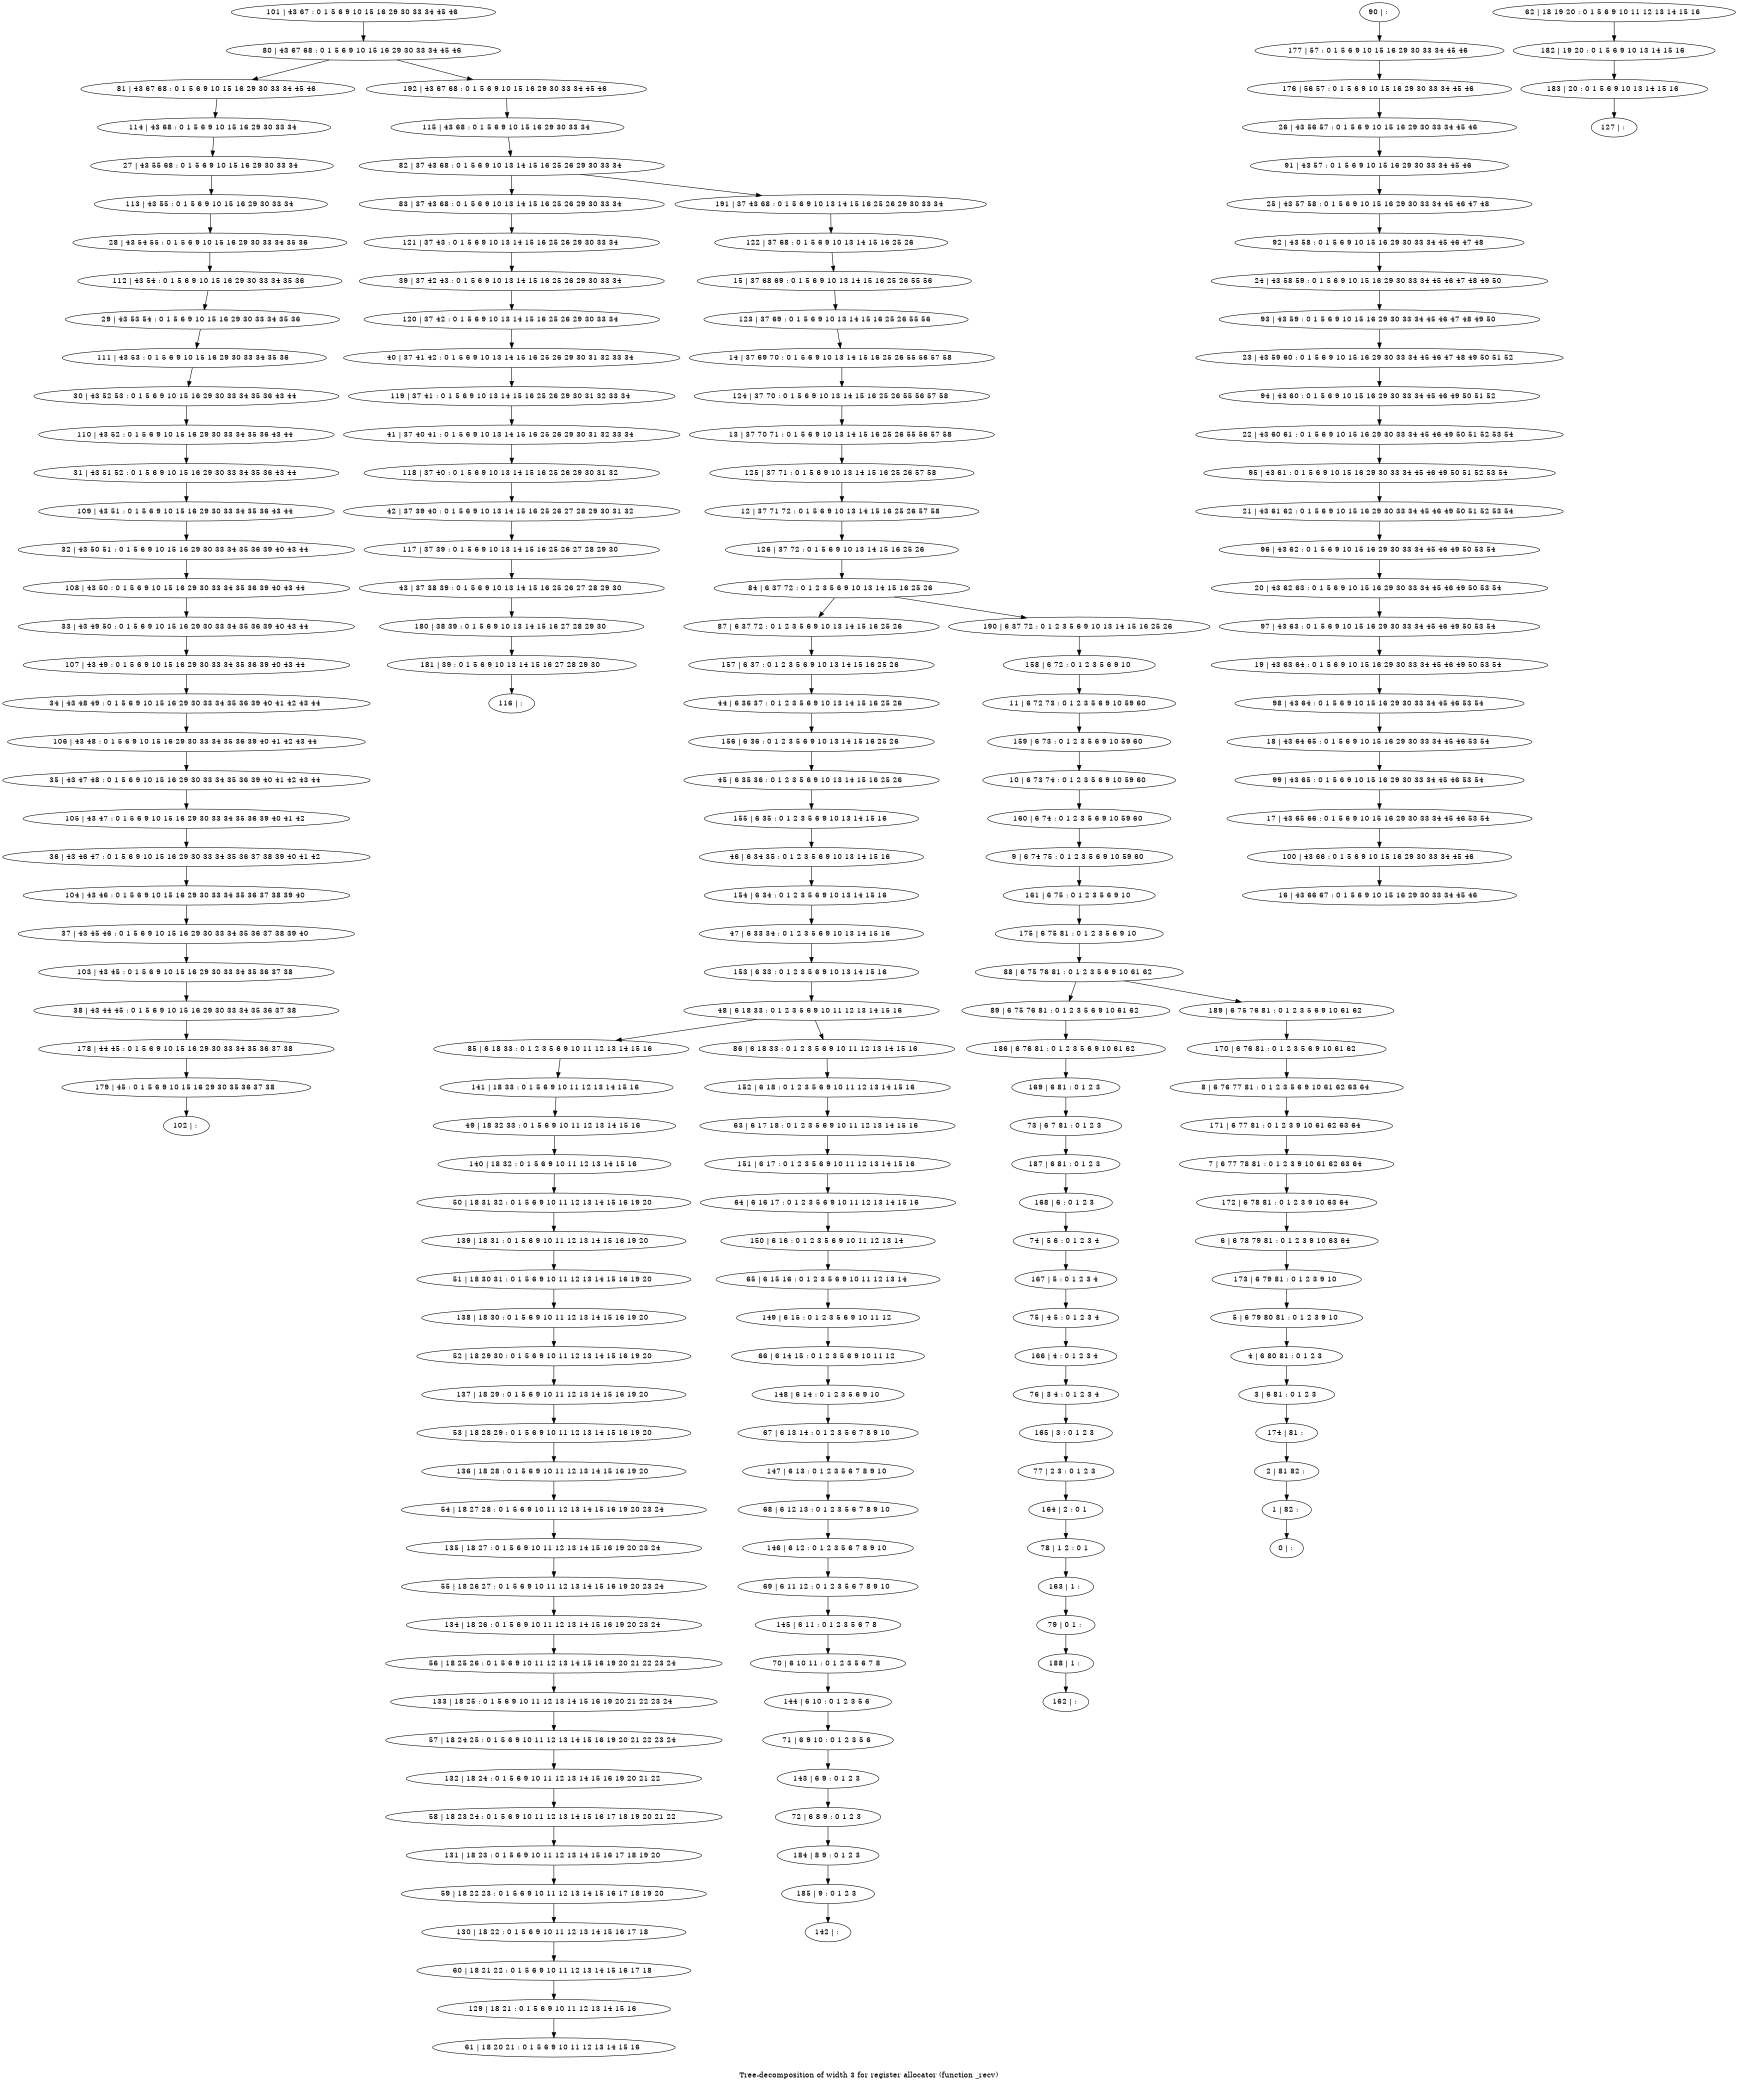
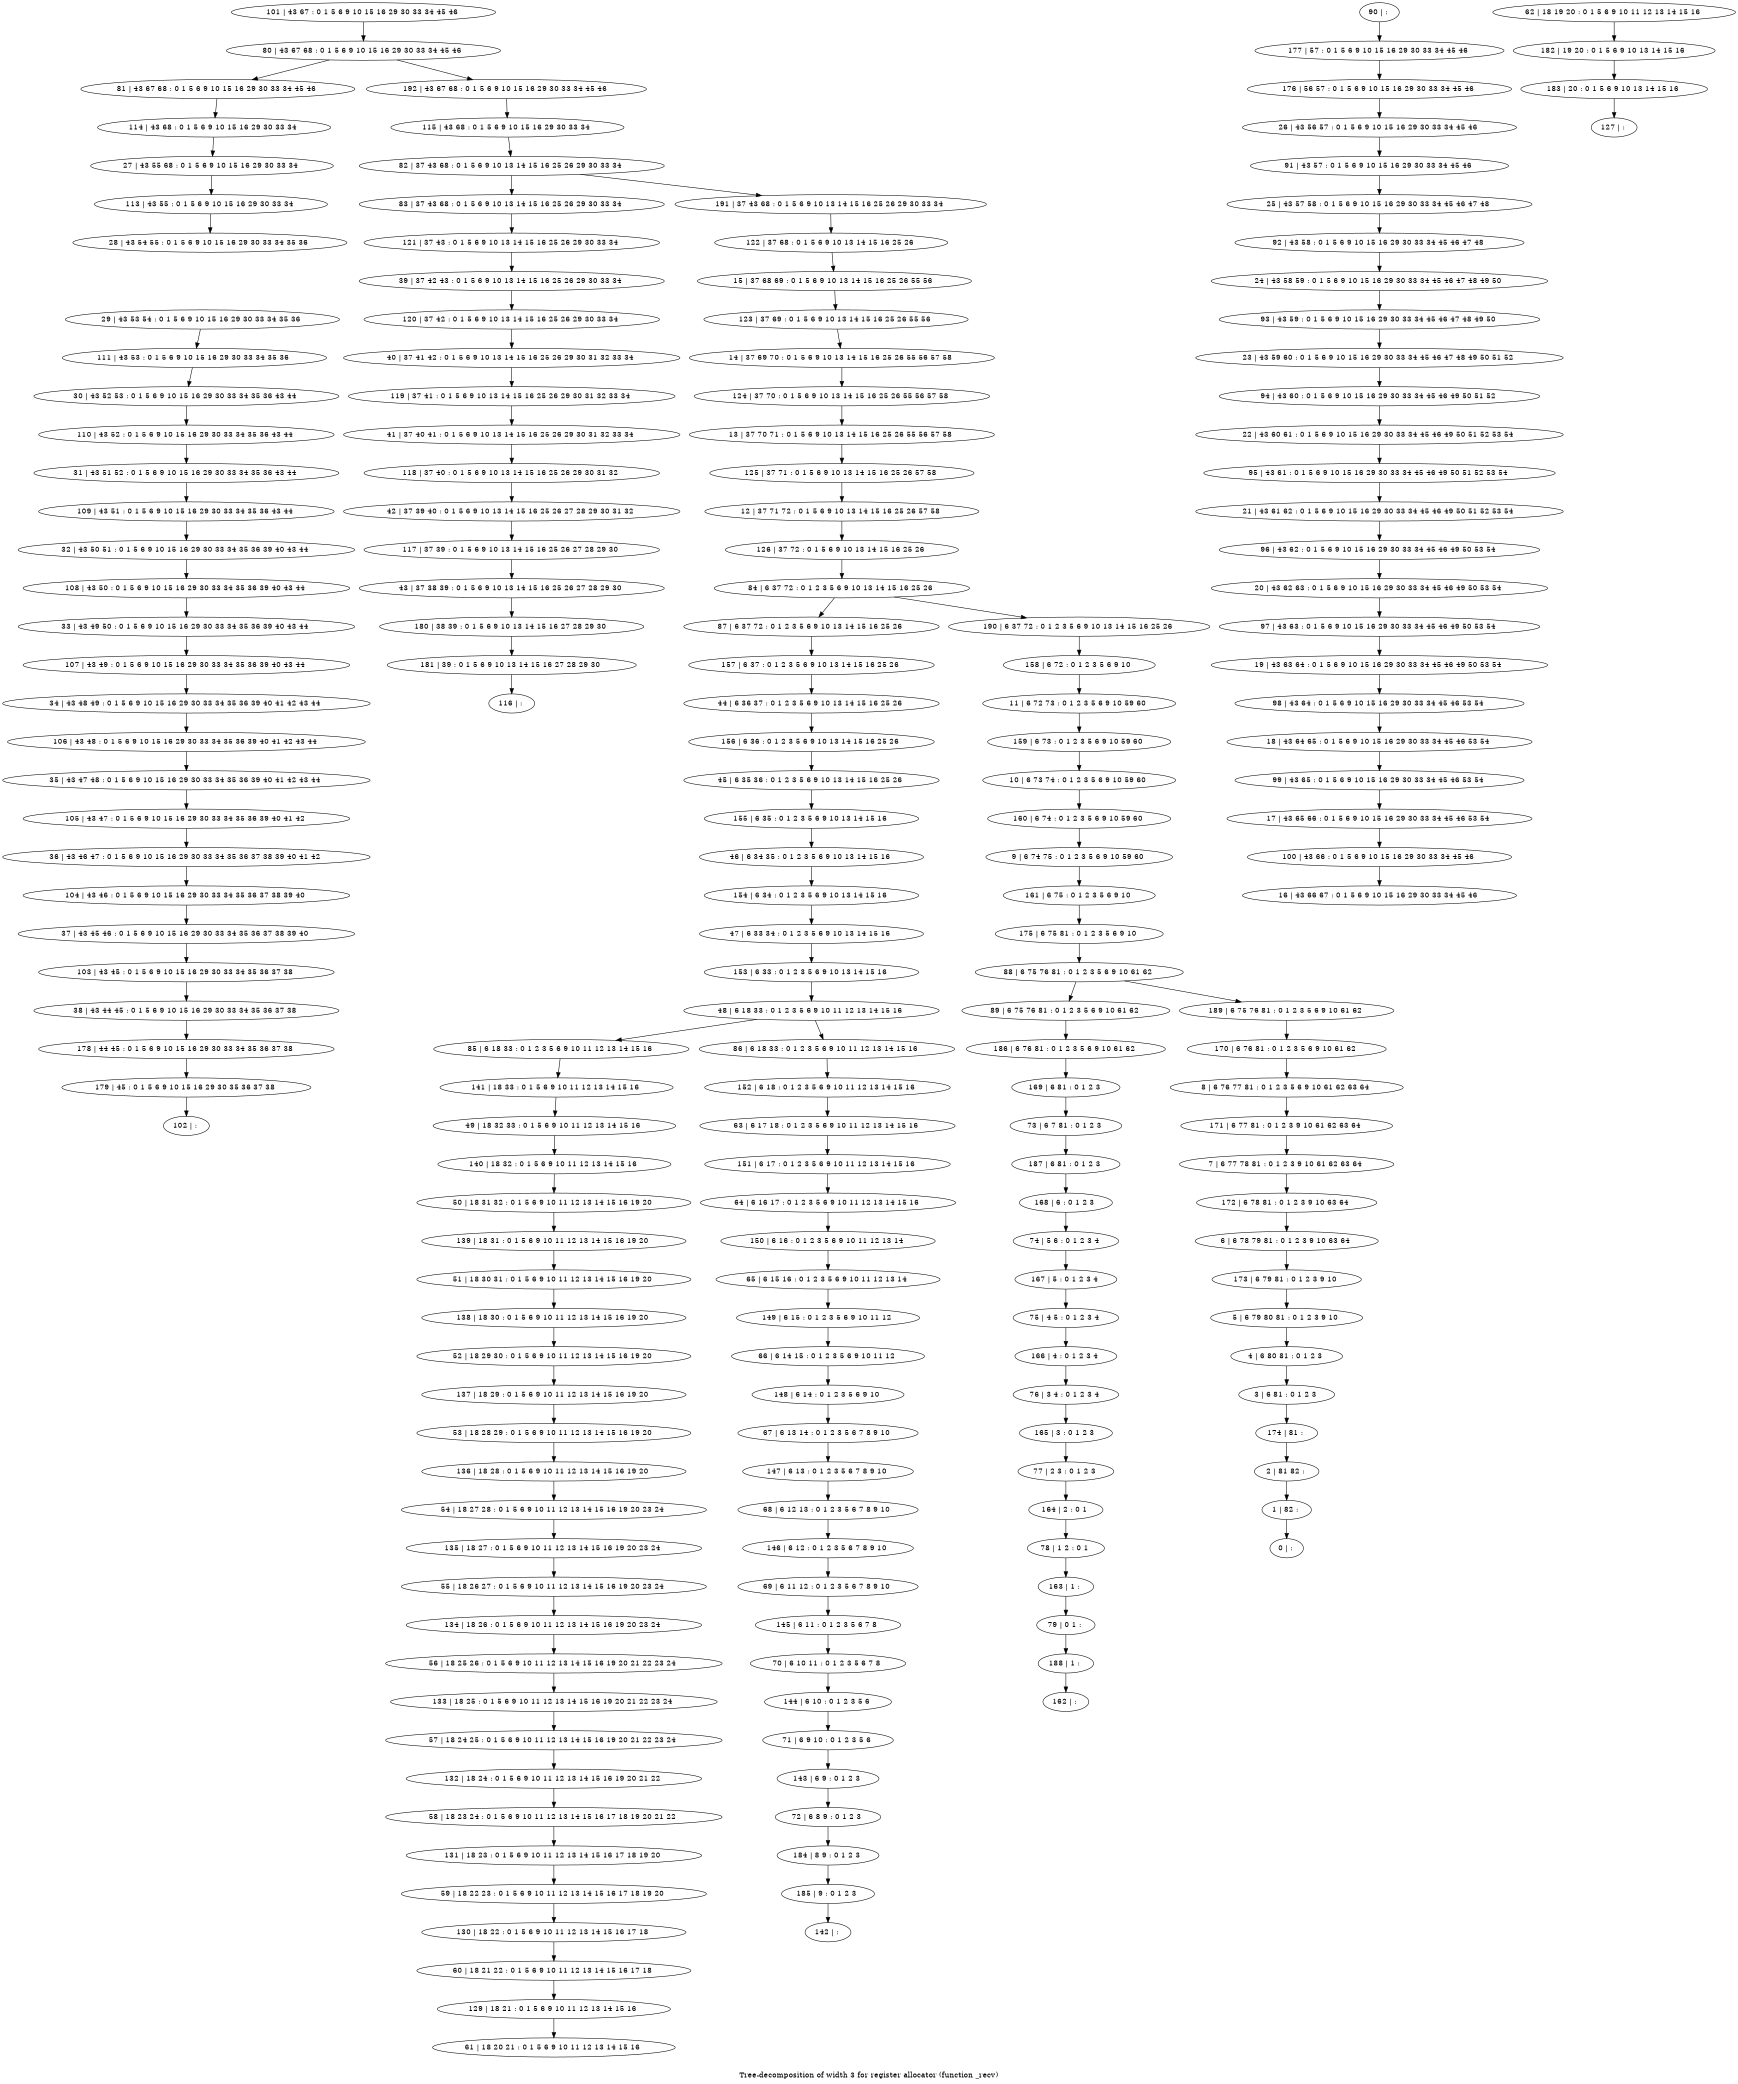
node "112 | 43 54 : 0 1 5 6 9 10 15 16 29 30 33 34 35 36": removed
